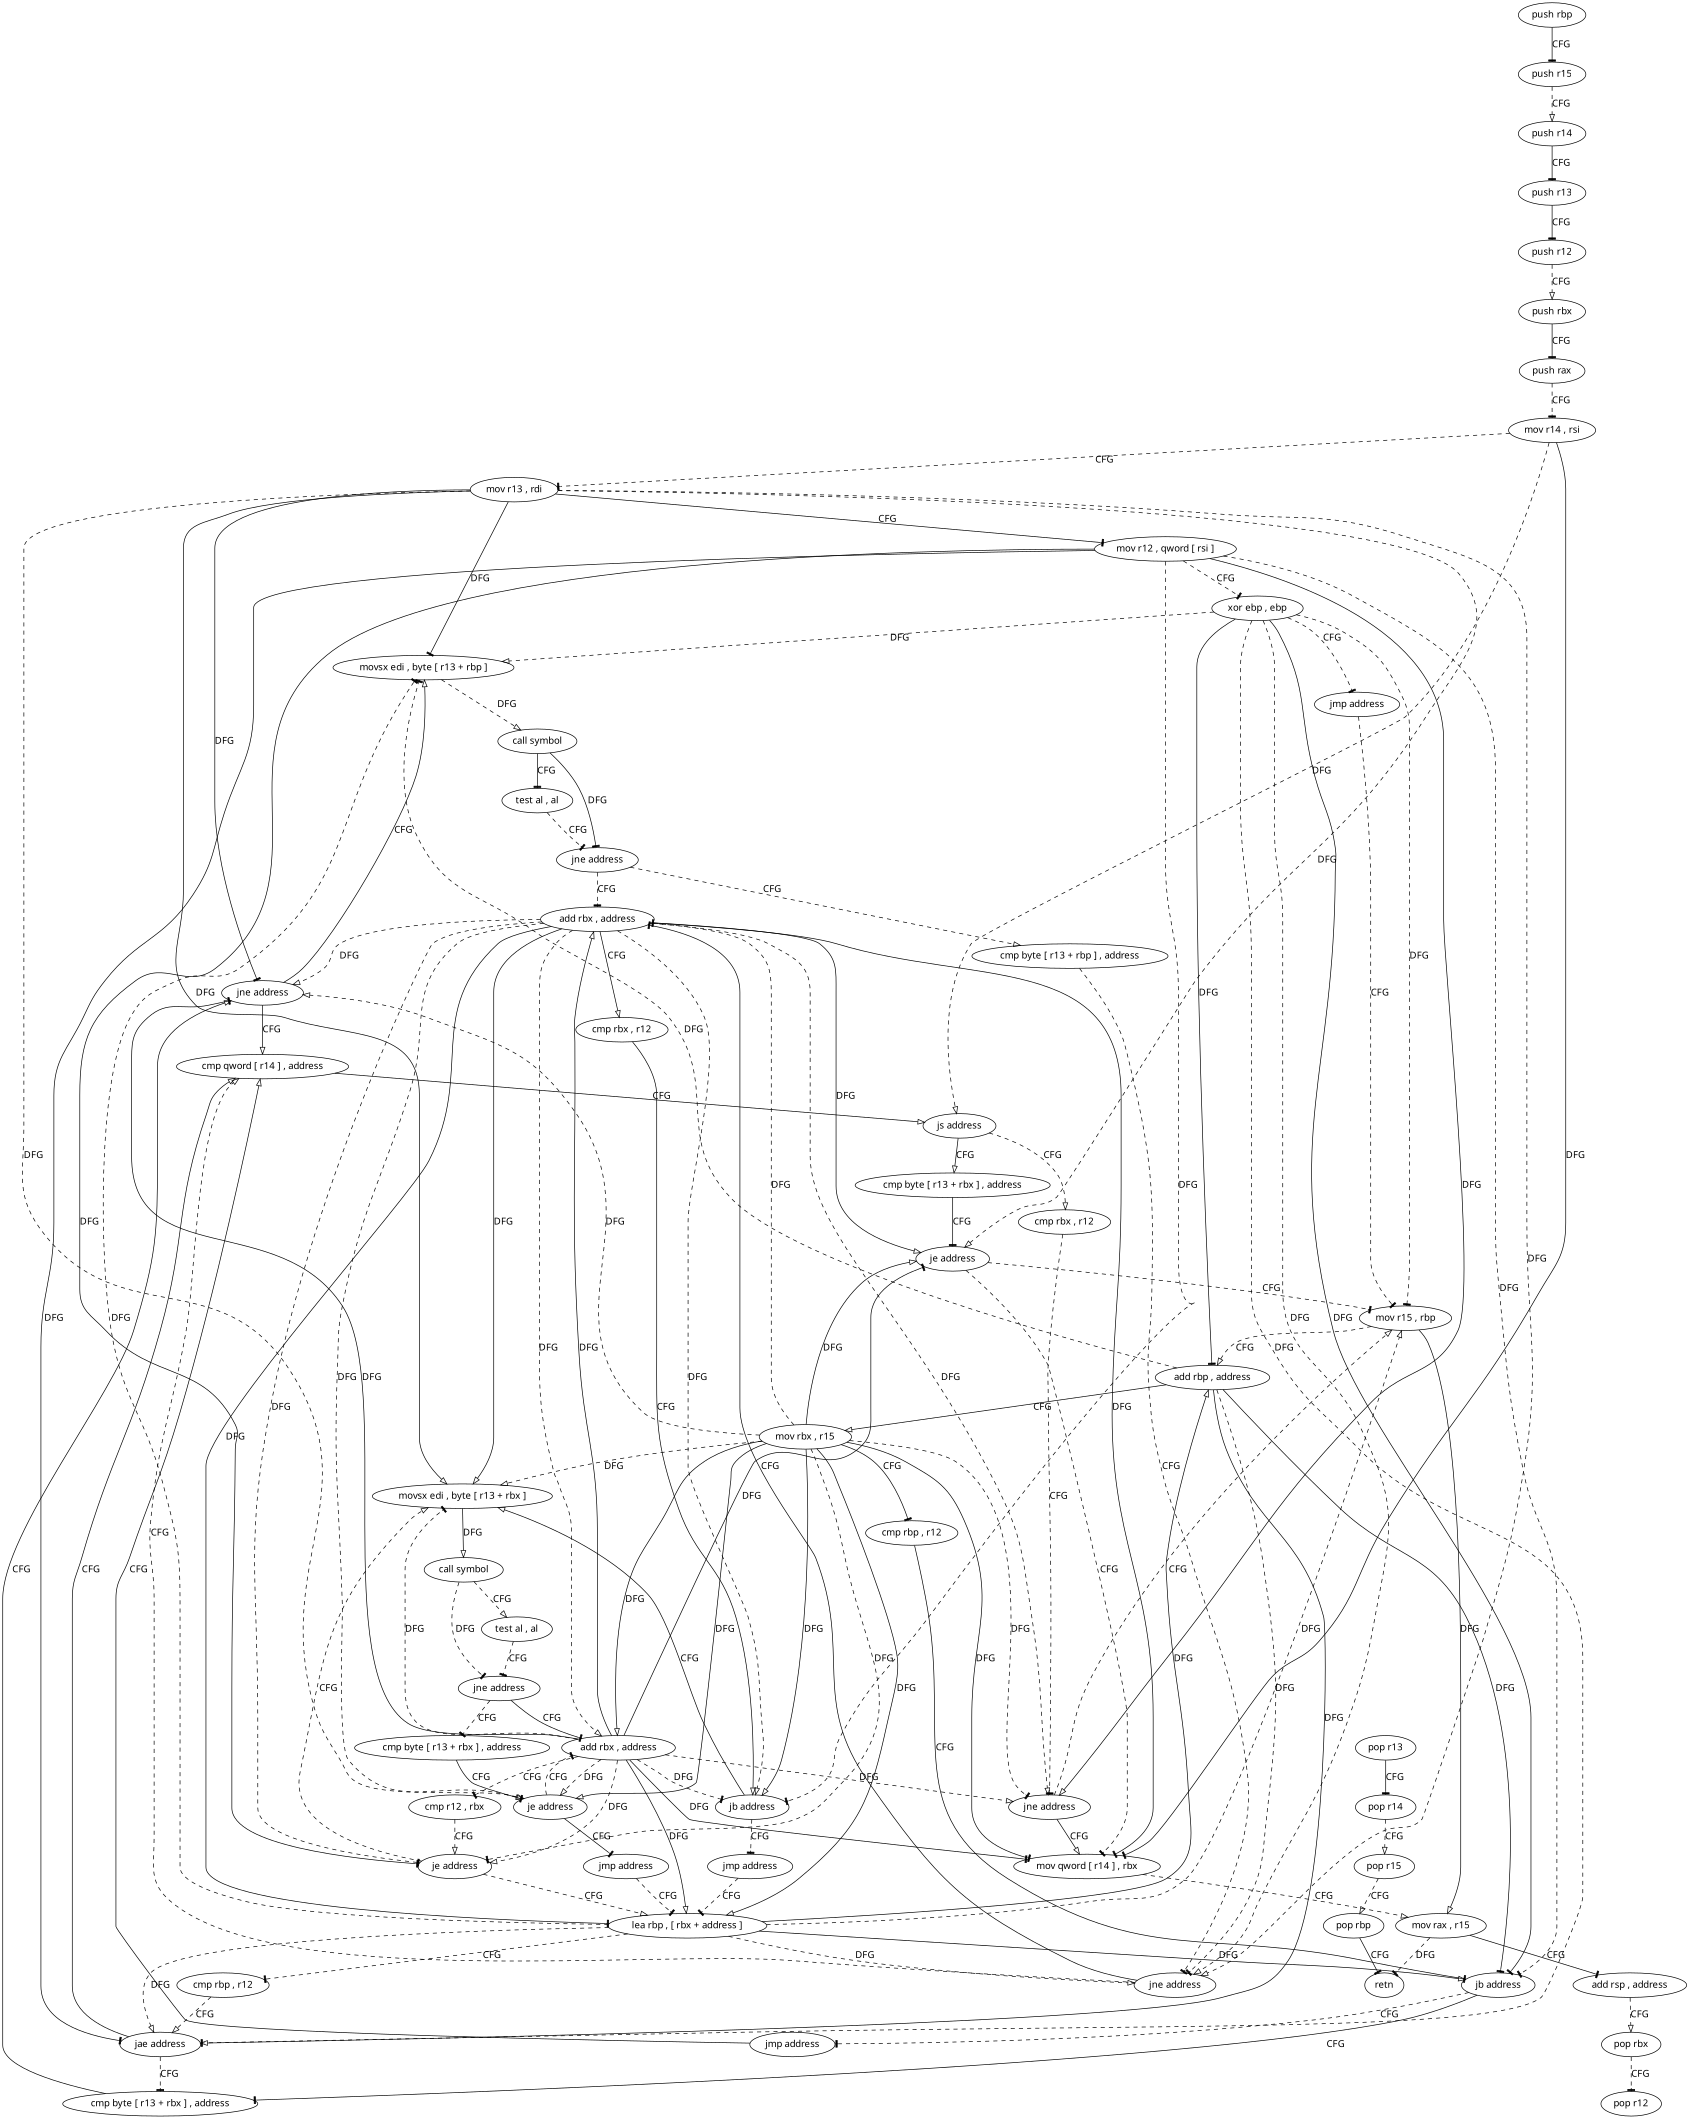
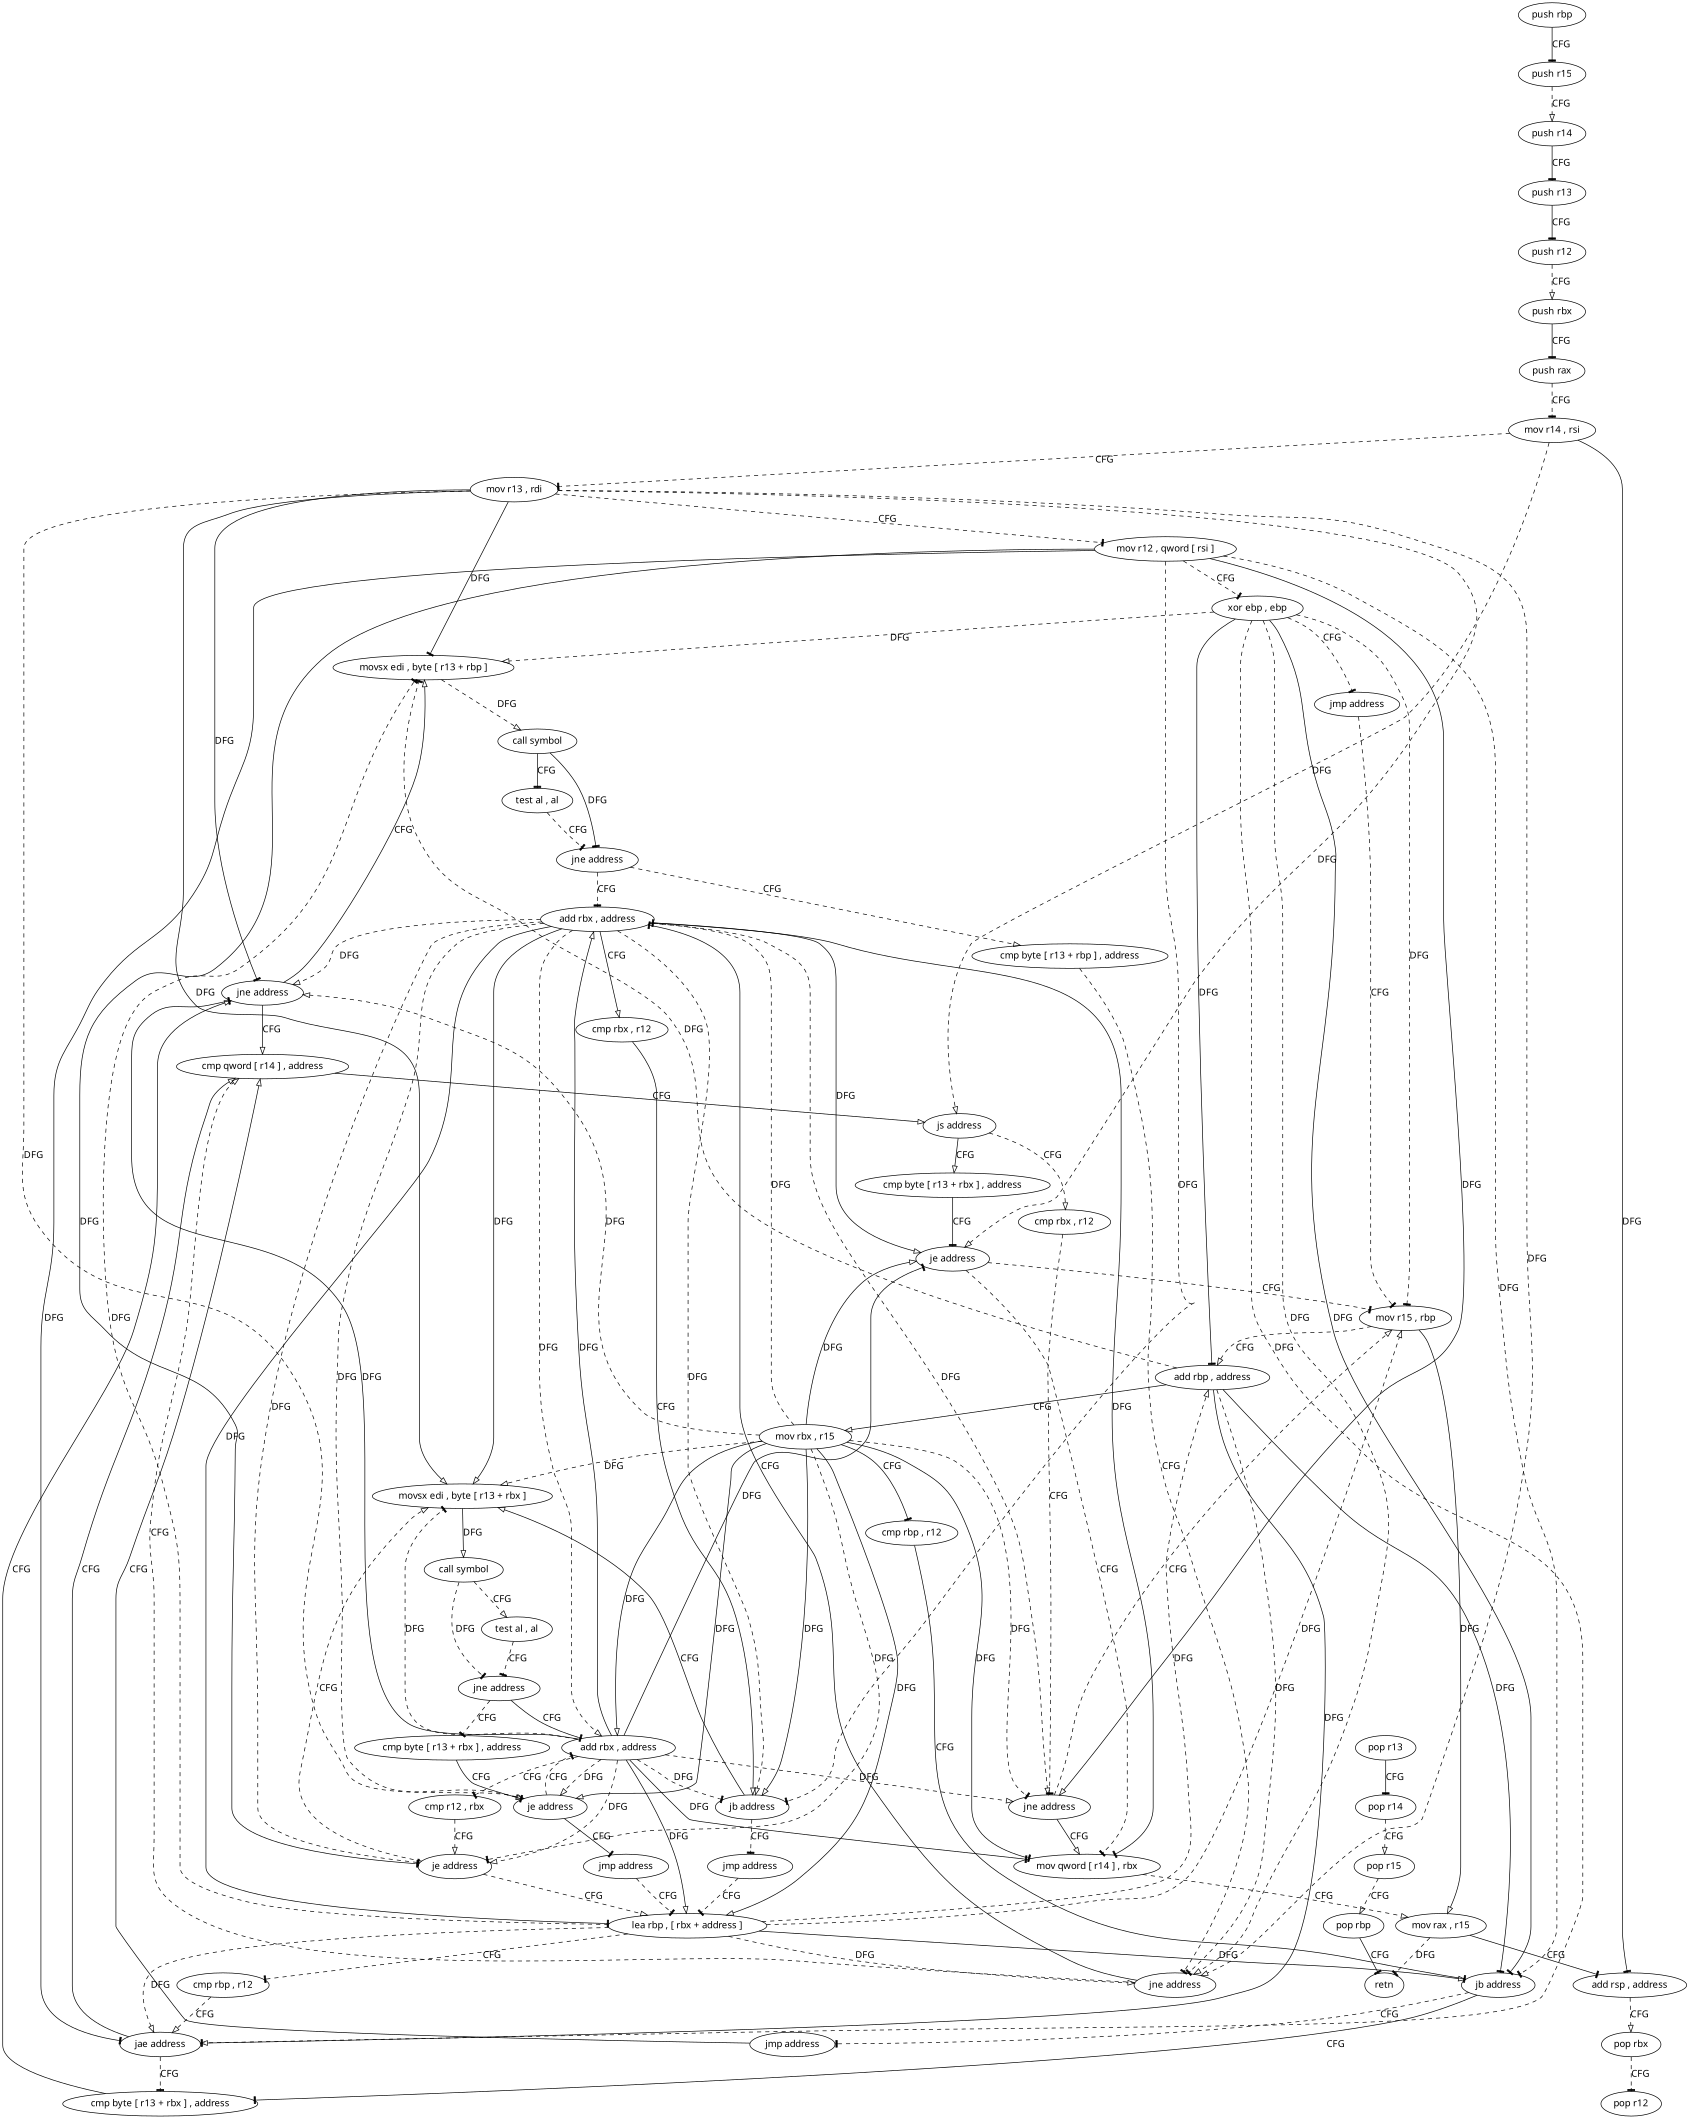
edge "mov r13 , rdi" -> "mov r12 , qword [ rsi ]": style solid -> dashed
edge "mov r14 , rsi" -> "mov qword [ r14 ] , rbx": now "mov r14 , rsi" -> "add rsp , address"
edge "lea rbp , [ rbx + address ]" -> "add rbp , address": style solid -> dashed
